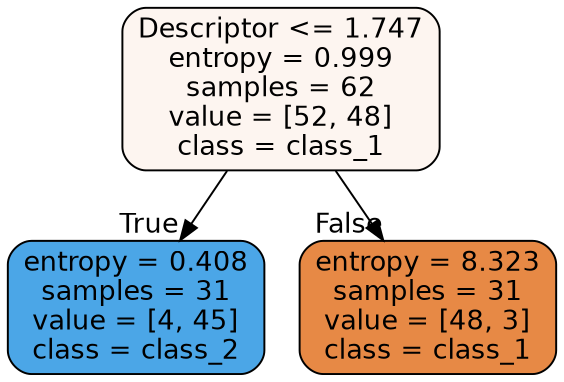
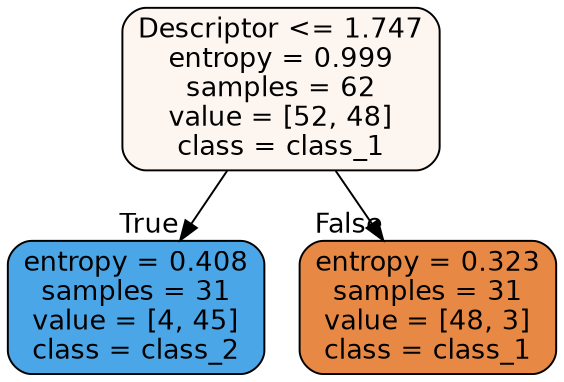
node "entropy = 8.323 samples = 31 value = [48, 3] class = class_1": label "entropy = 8.323 samples = 31 value = [48, 3] class = class_1" -> "entropy = 0.323 samples = 31 value = [48, 3] class = class_1"
